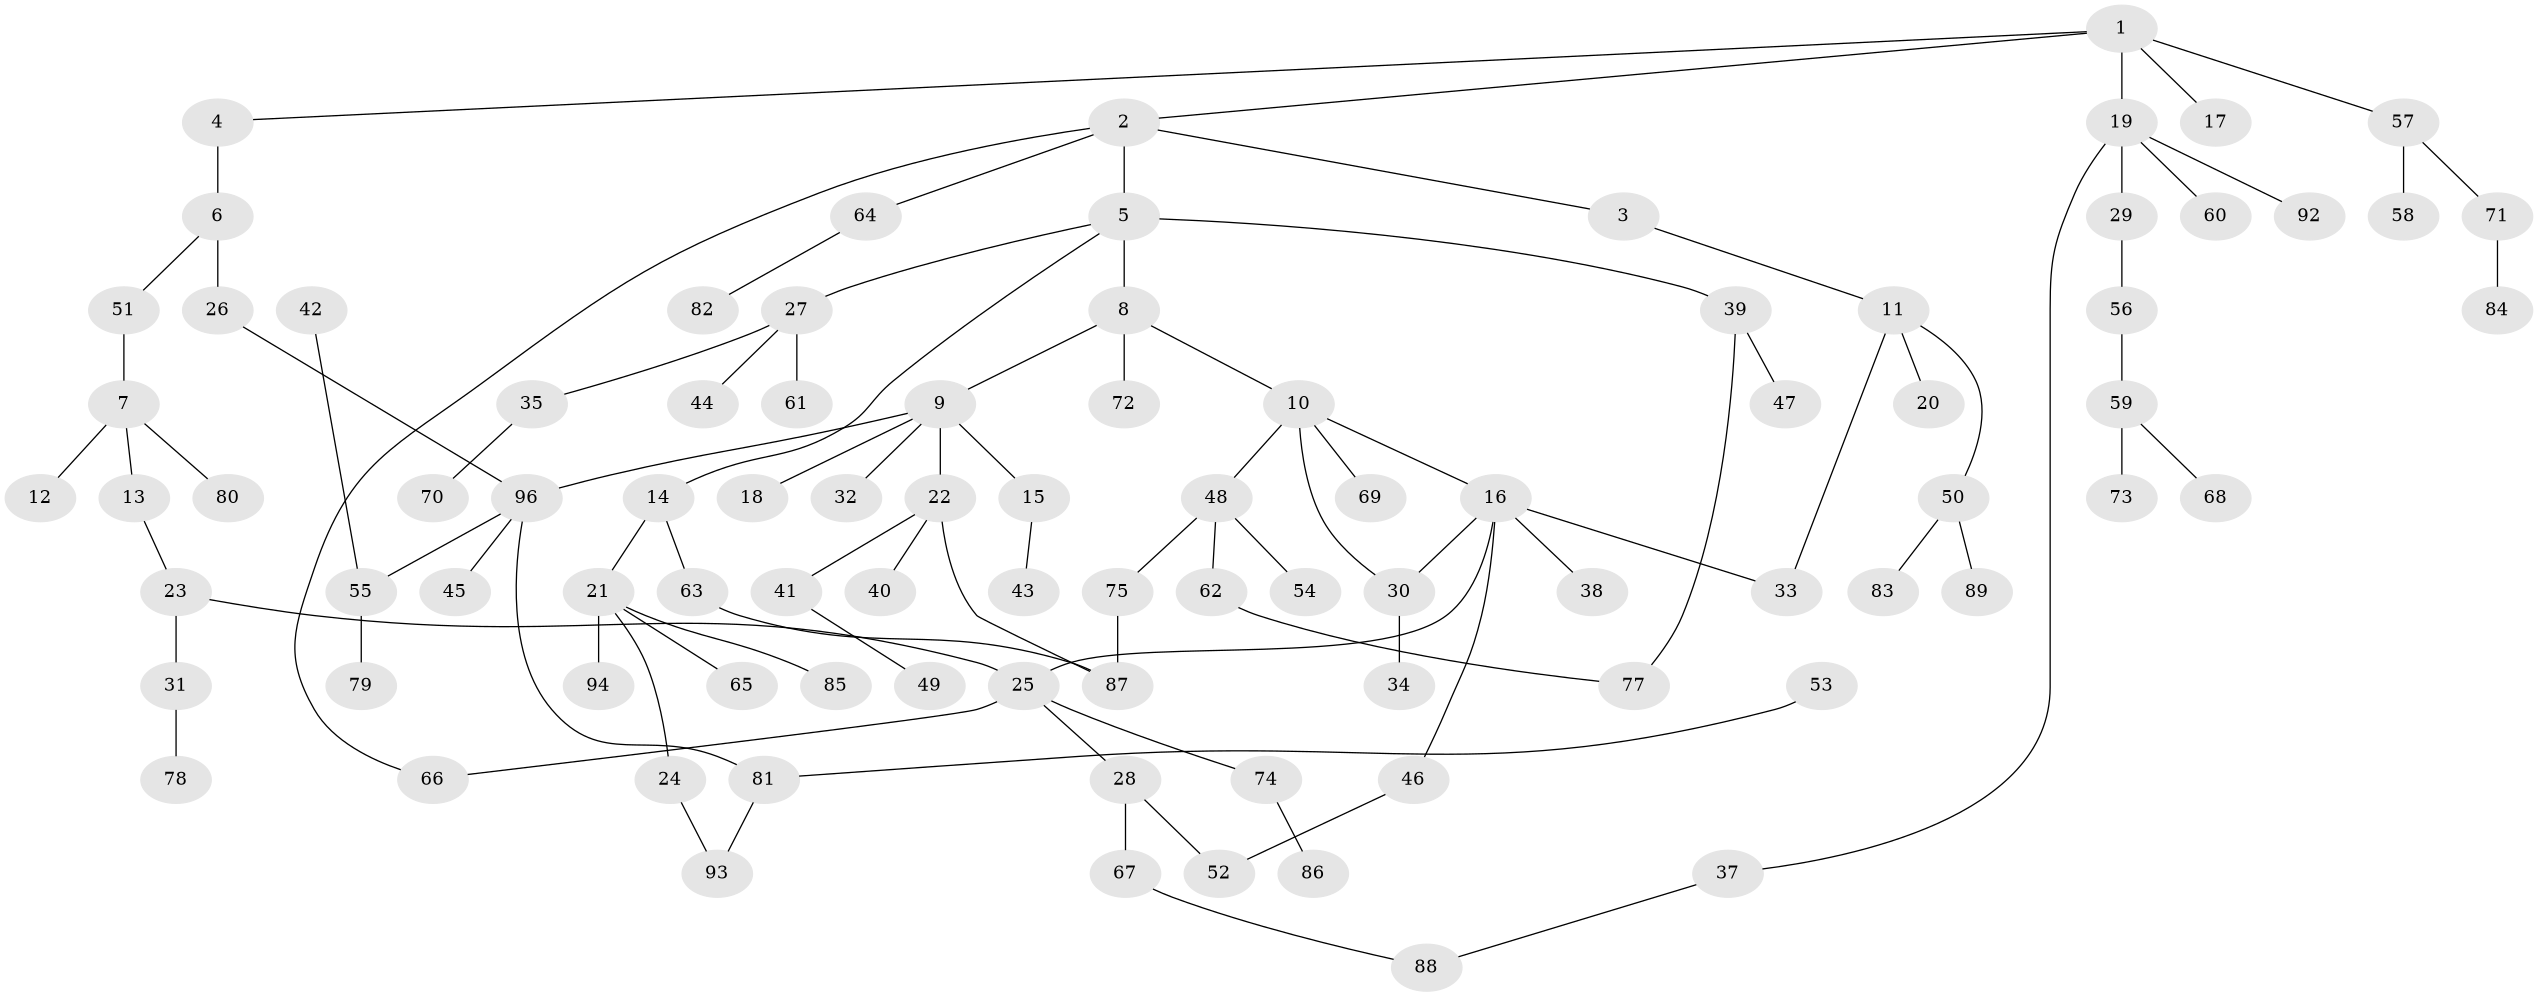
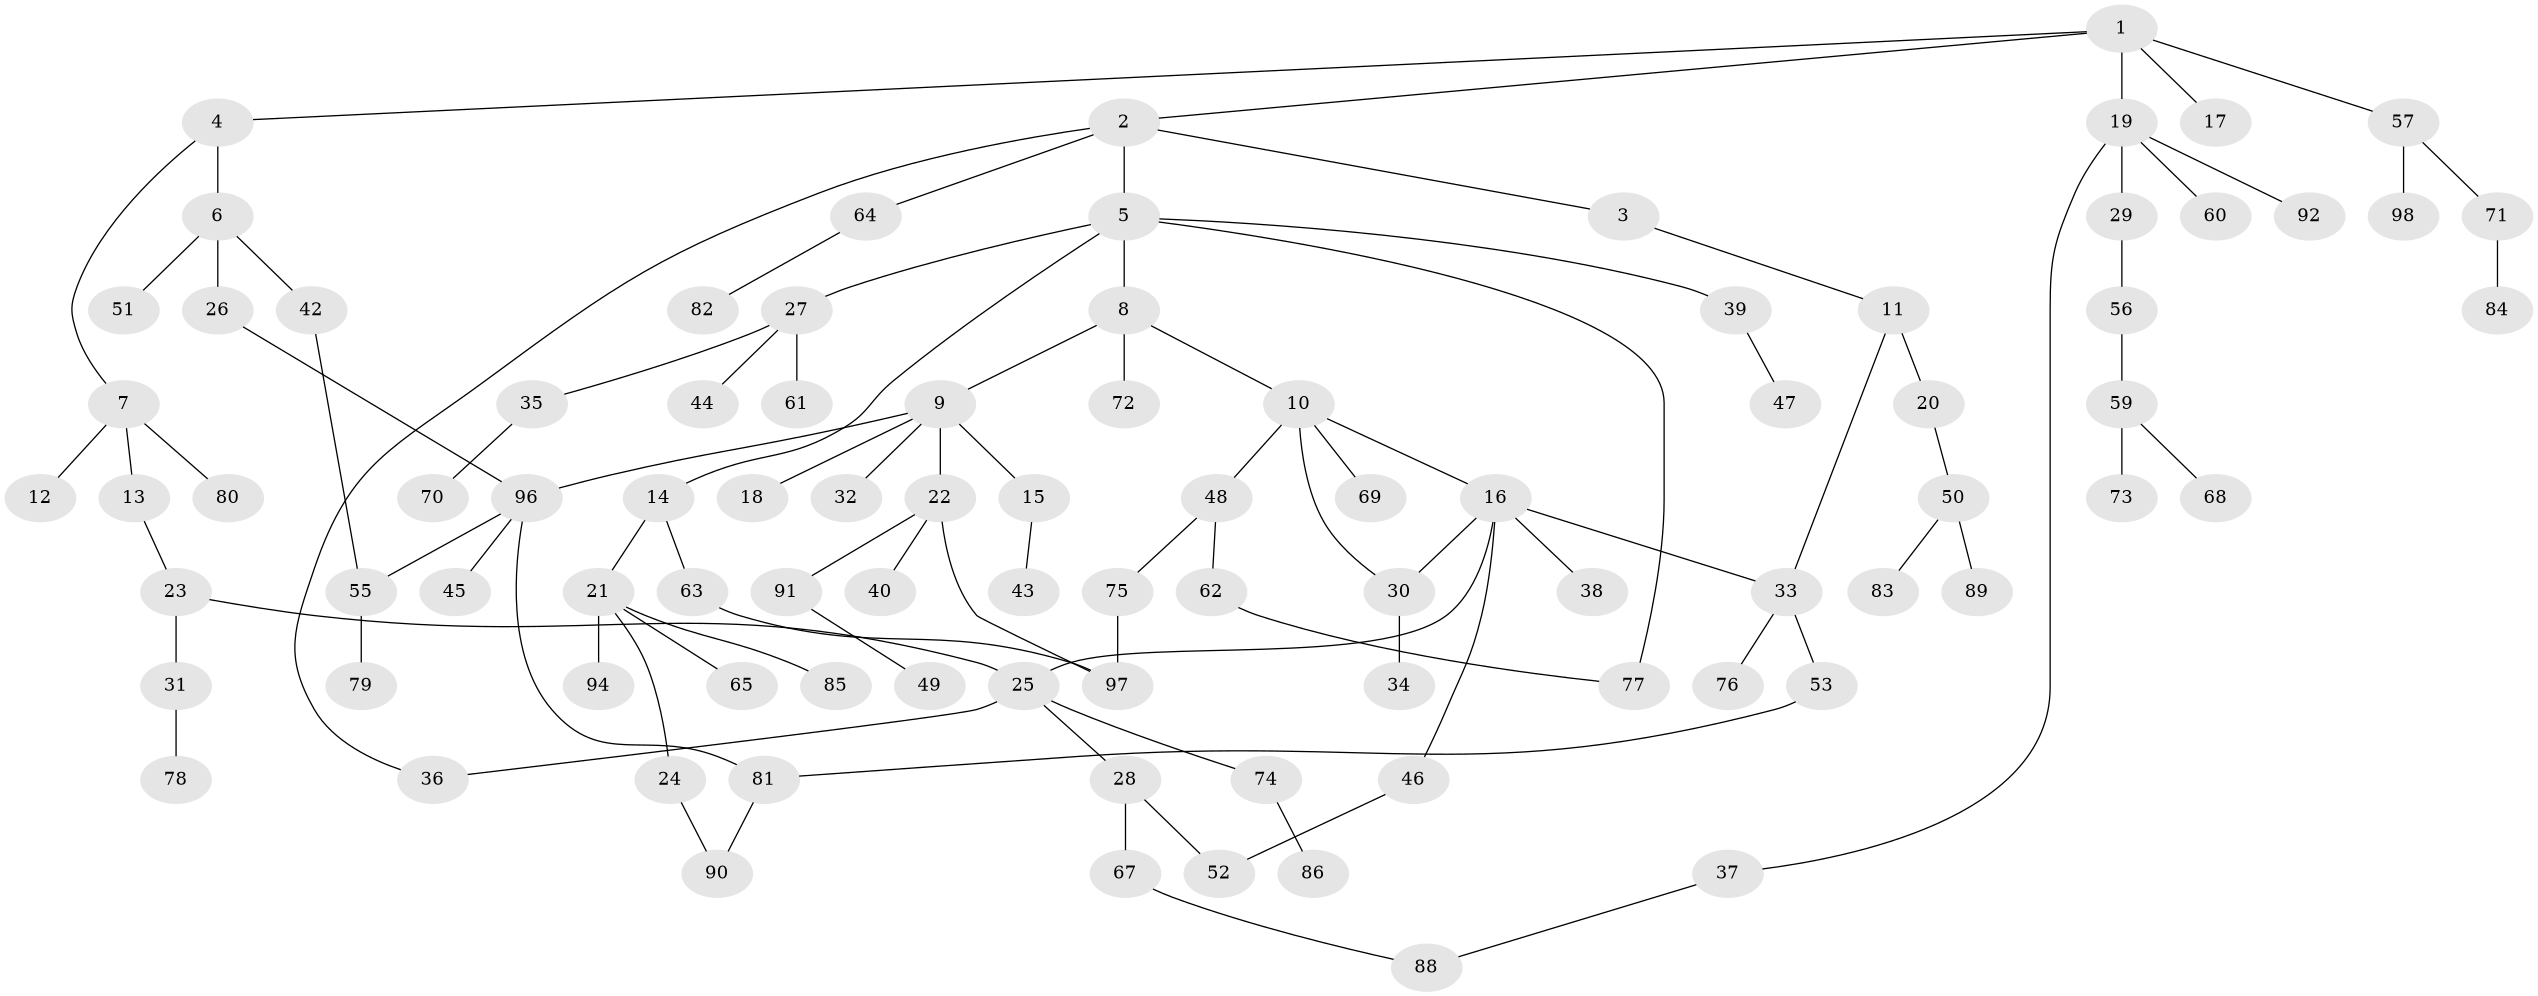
node "58": label "58" -> "98"
edge "6" -- "42": added
edge "51" -- "7": now "4" -- "7"
edge "11" -- "50": now "20" -- "50"
edge "39" -- "77": now "5" -- "77"
node "41": label "41" -> "91"
node "54": removed
edge "33" -- "53": added
node "87": label "87" -> "97"
node "76": added
node "66": label "66" -> "36"
node "93": label "93" -> "90"
